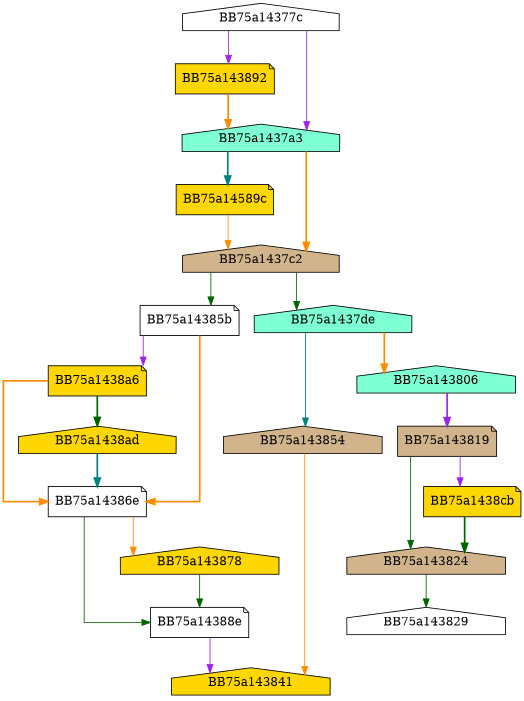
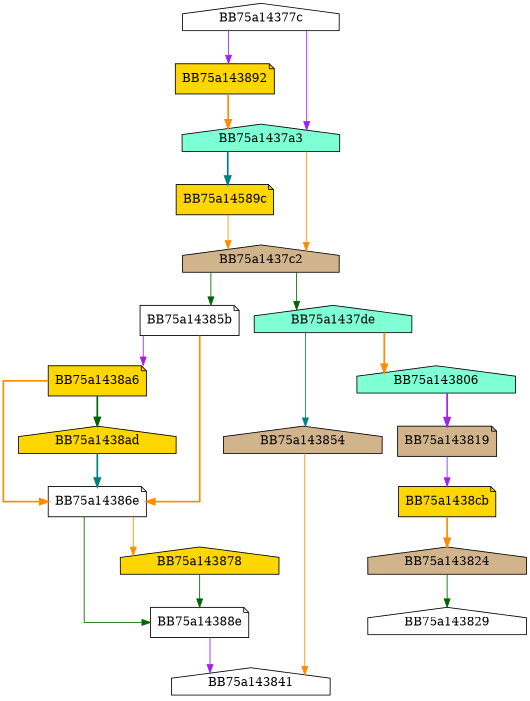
edge "BB75a1437a3" -> "BB75a1437c2": style bold -> solid
edge "BB75a143819" -> "BB75a143824": removed
edge "BB75a1438cb" -> "BB75a143824": color darkgreen -> darkorange
node "BB75a143841": fillcolor gold -> white
